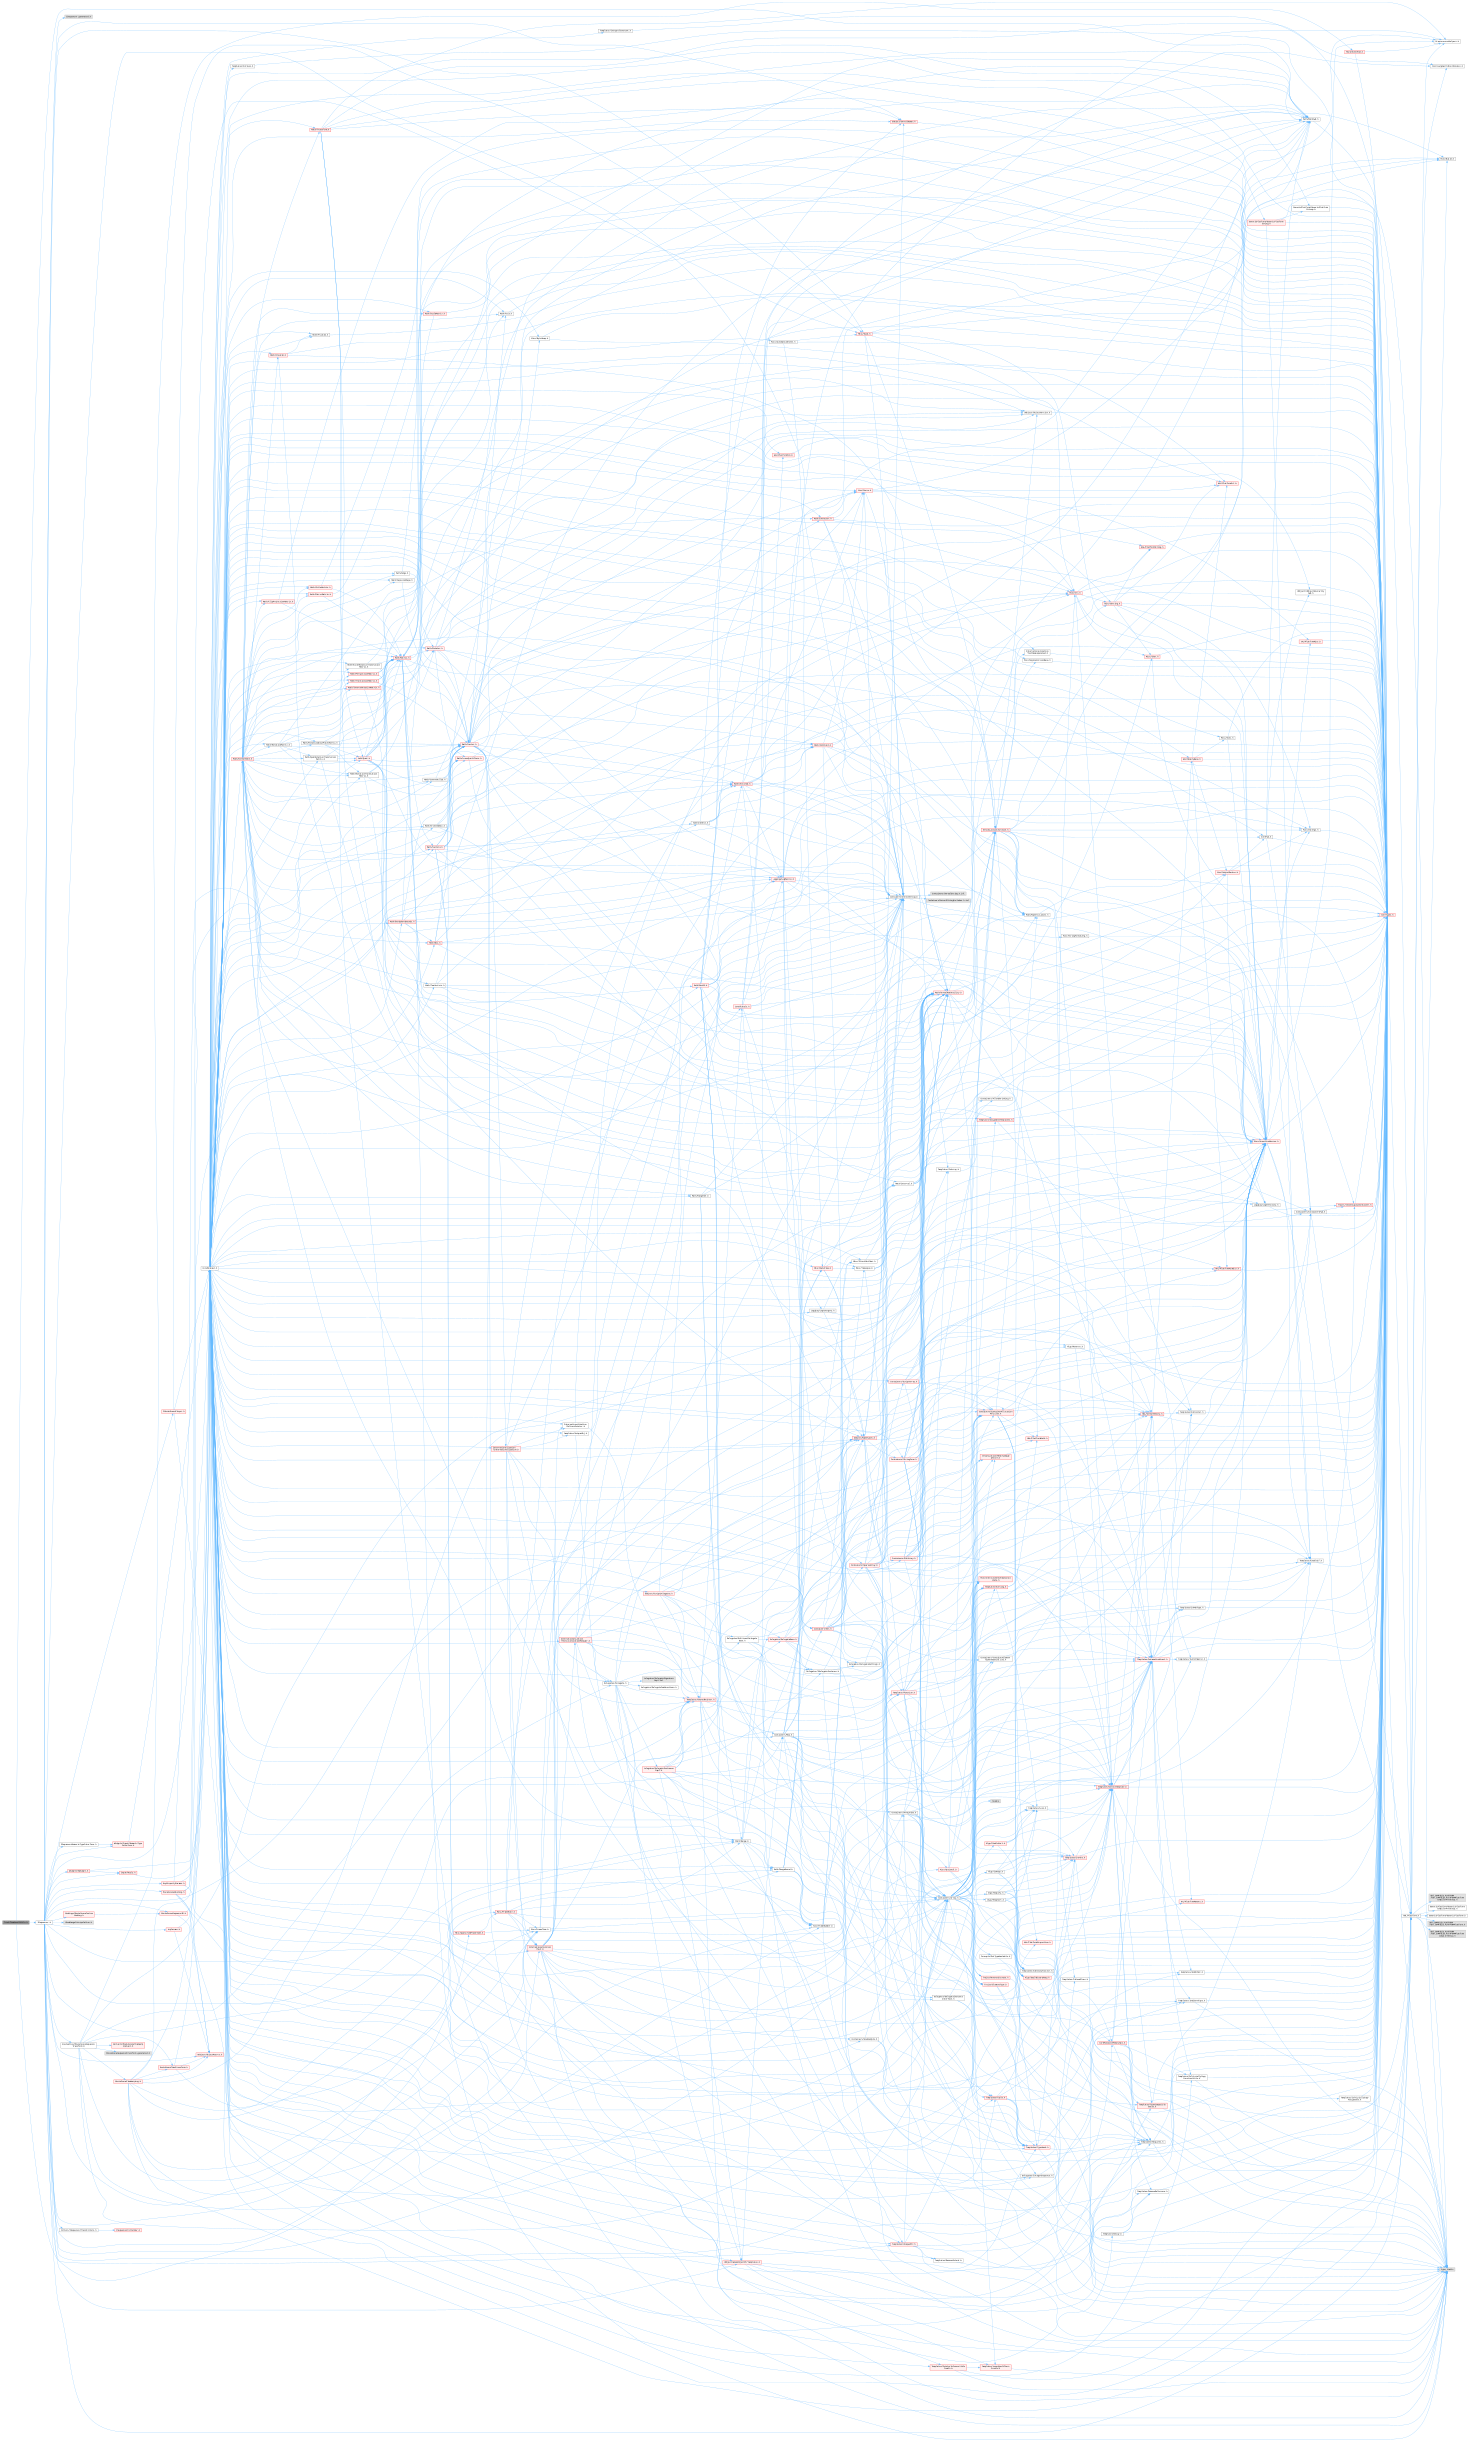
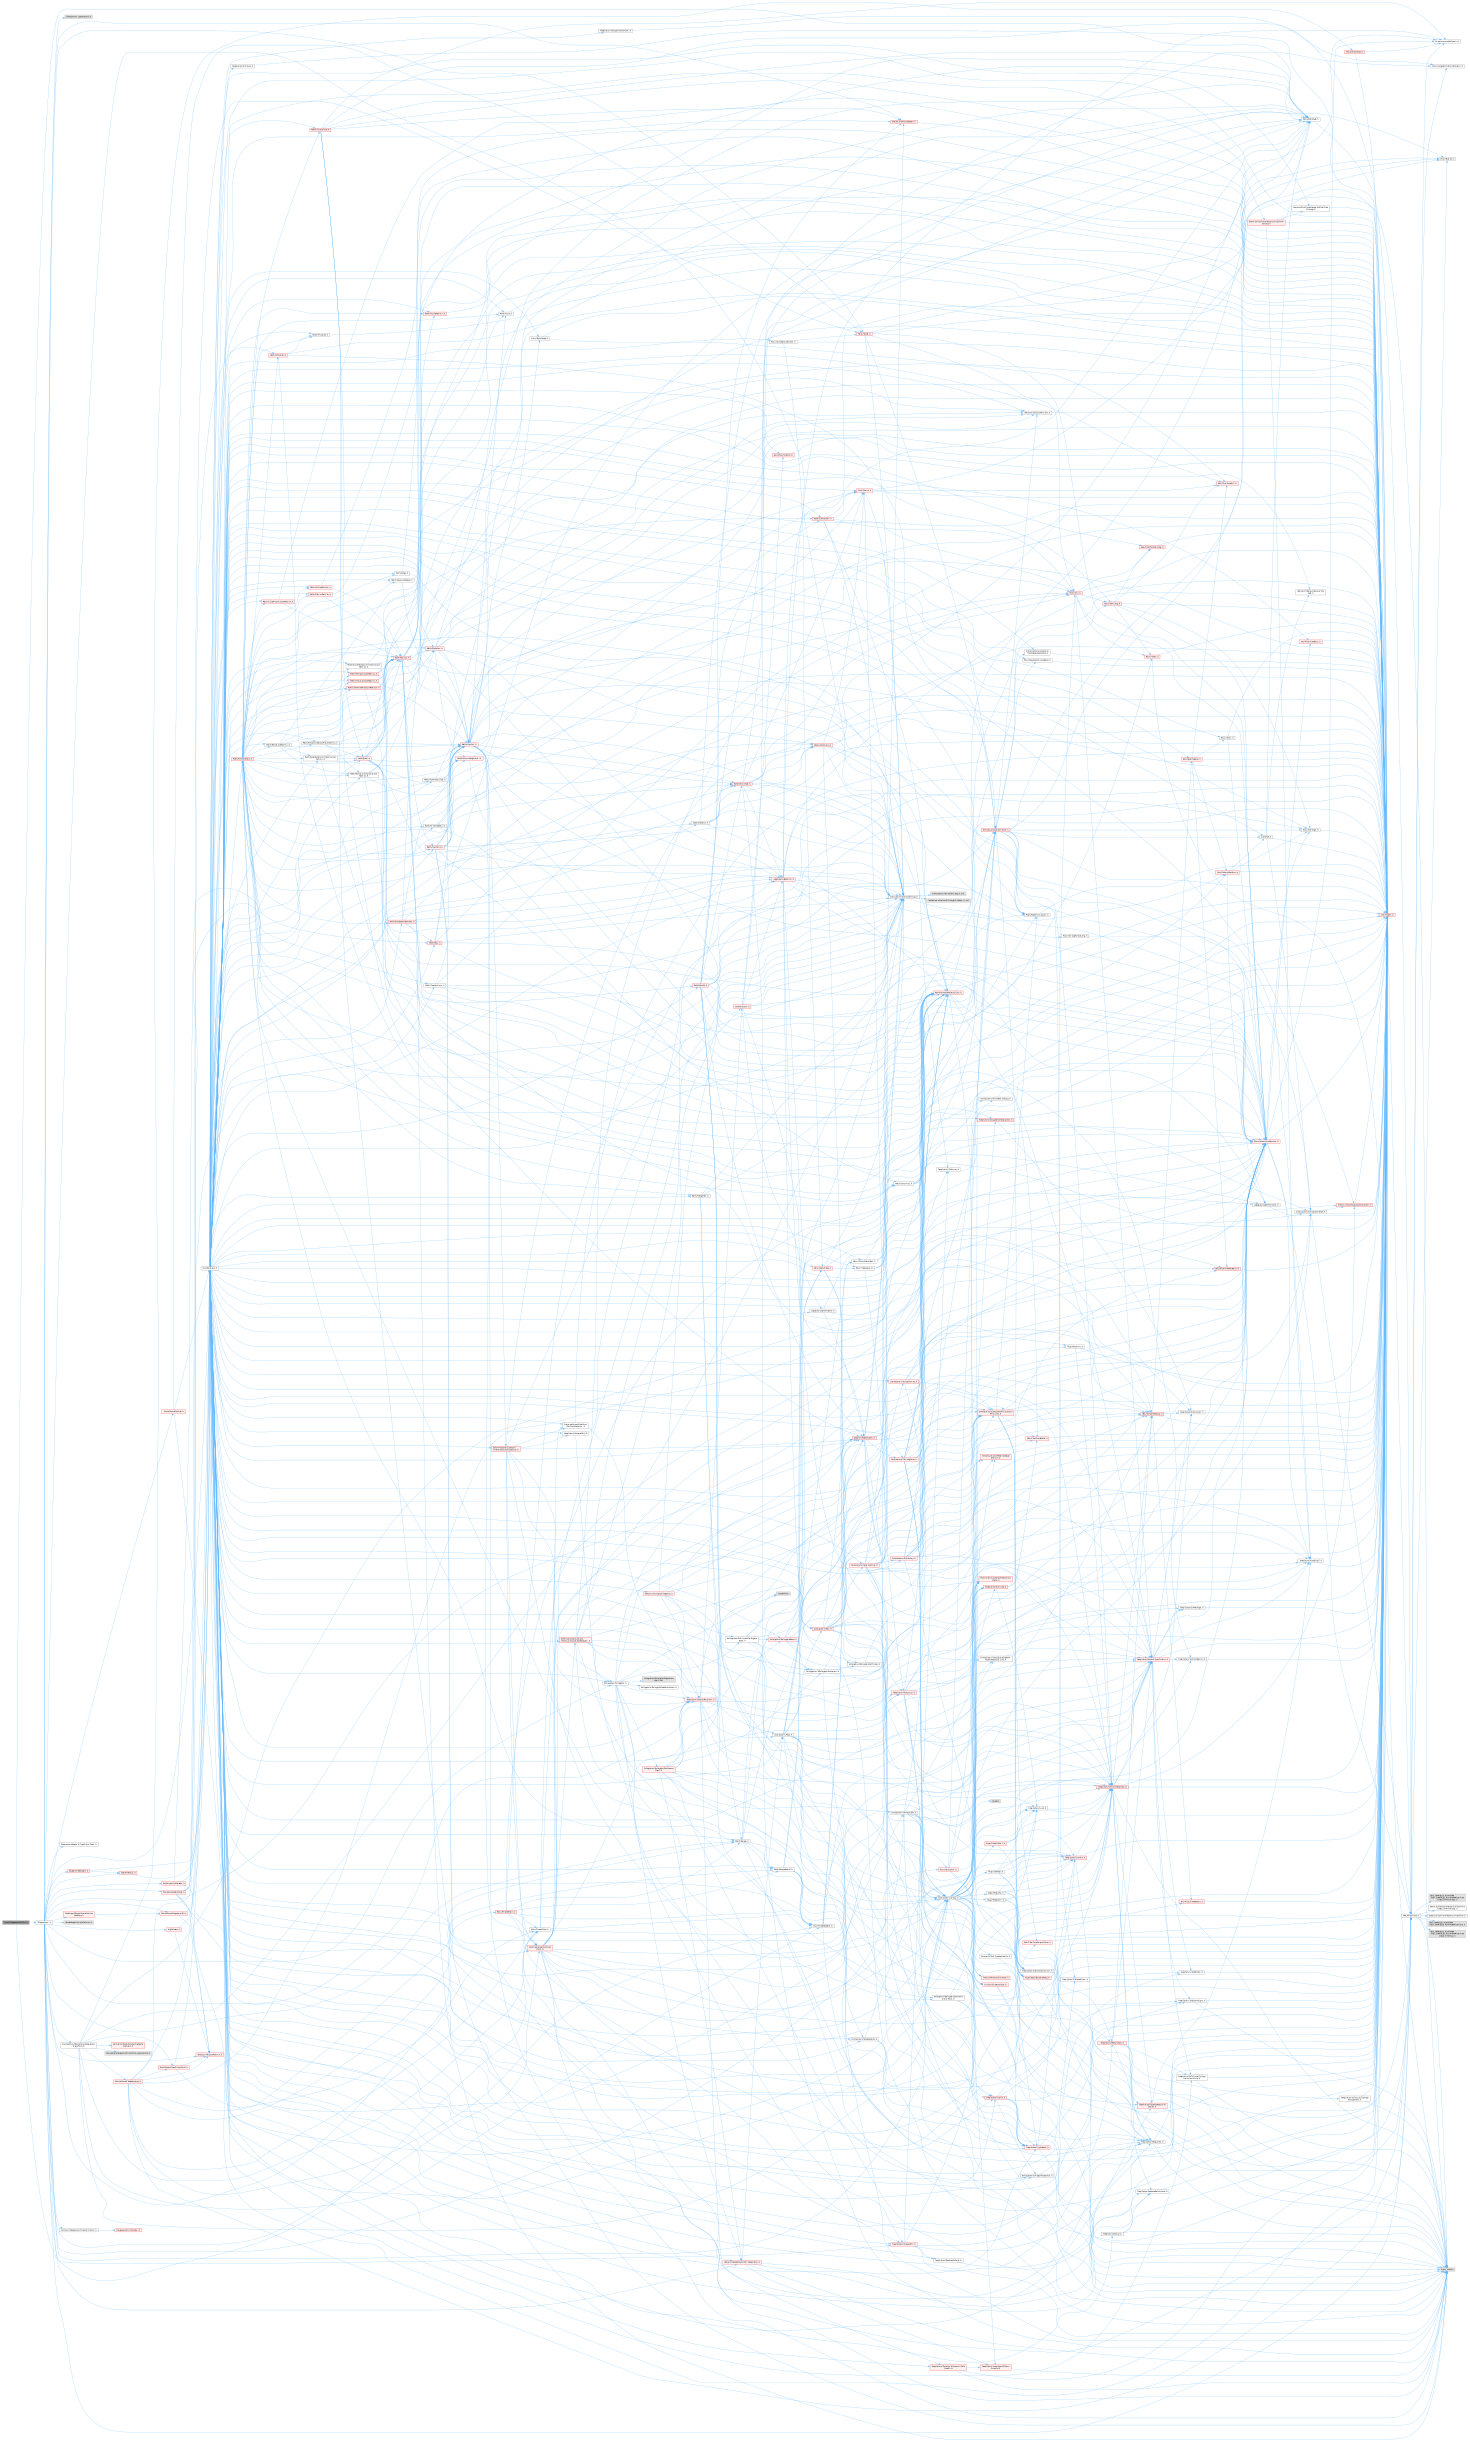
edge "Math/ScaleMatrix.h" -> "Math/Matrix.h": reversed
node "Math/LosesQualifiers.h": label "Math/LosesQualifiers.h" -> "Math/VectorRegister.h"
edge "CoreMinimal.h" -> "Math/Float16.h": now "MovieSceneBinding.h" -> "Math/Float16.h"
node "IMovieScenePlayer.h": label "IMovieScenePlayer.h" -> "MovieSceneCustom.h"
node "AutoRTFM.h": added
edge "Math/RangeBound.h" -> "Misc/Timespan.h": now "Math/RangeBound.h" -> "Containers/EnumAsByte.h"
node "Templates/AutomationEvent.h": label "Templates/AutomationEvent.h" -> "Templates/UnrealTypeTraits.h"
node "Widgets/Input/NumericType Interface.h": removed
node "Misc/QualifiedFrameTime.h": removed
node "CoreMinimal/MemoryOps.h": label "CoreMinimal/MemoryOps.h" -> "Templates/MemoryOps.h"
